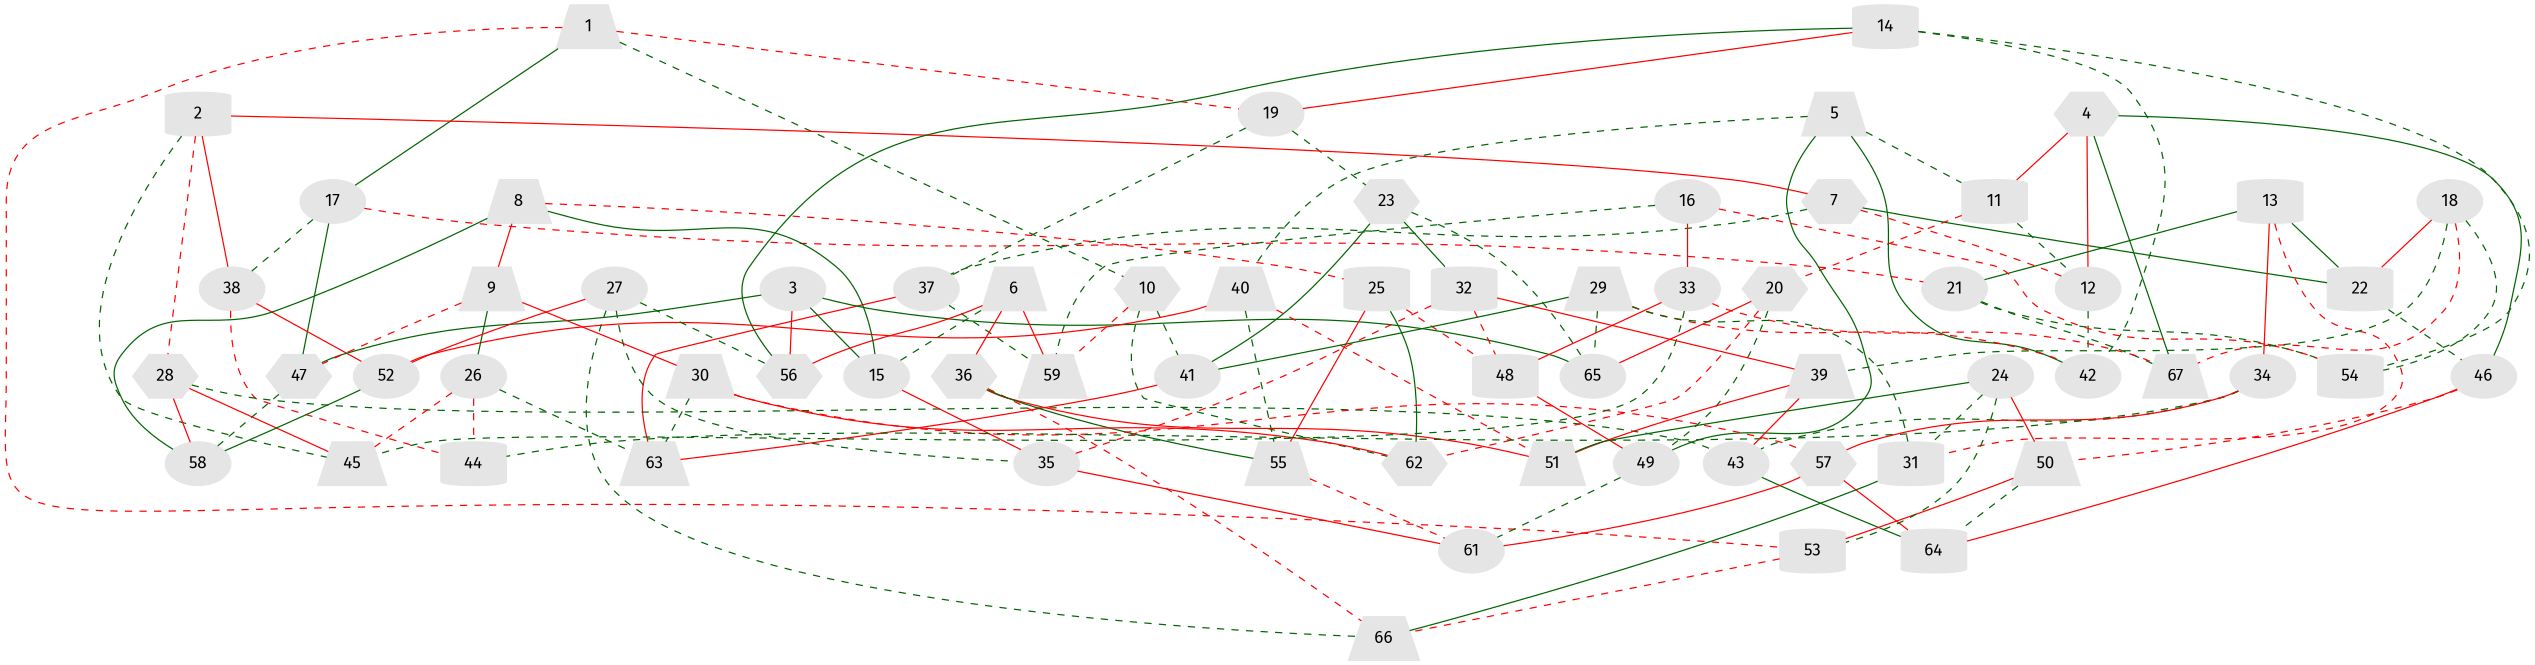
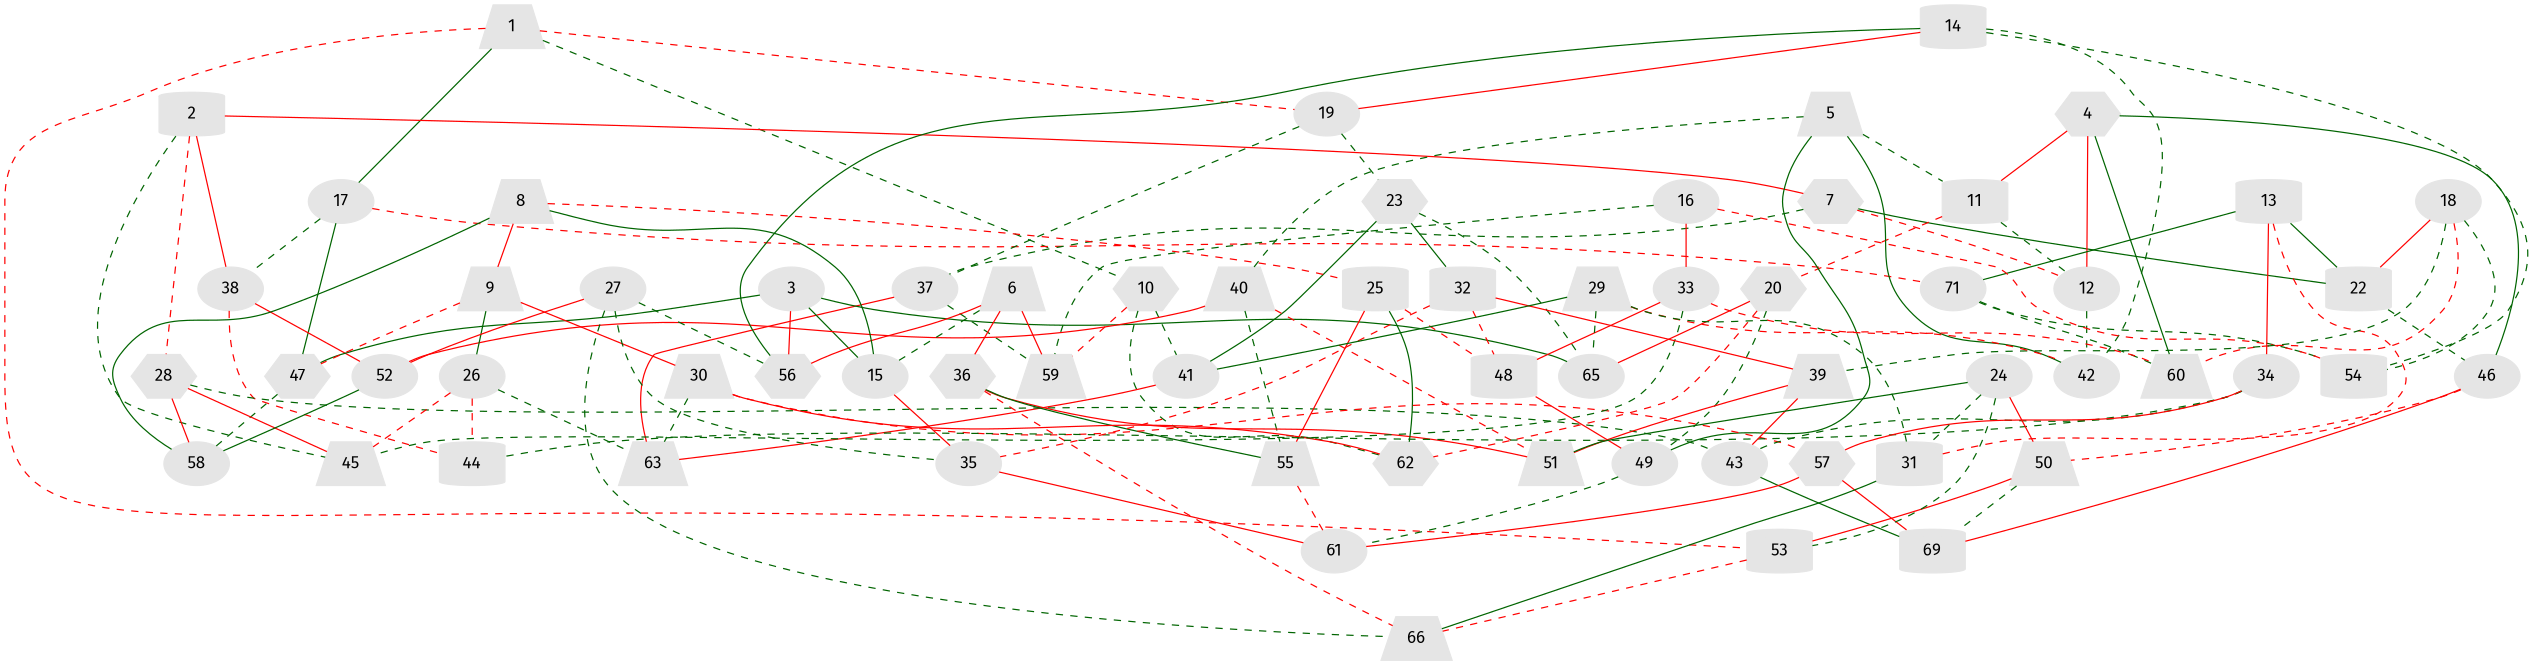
node "21": label "21" -> "71"
node "67": label "67" -> "60"
node "64": label "64" -> "69"
